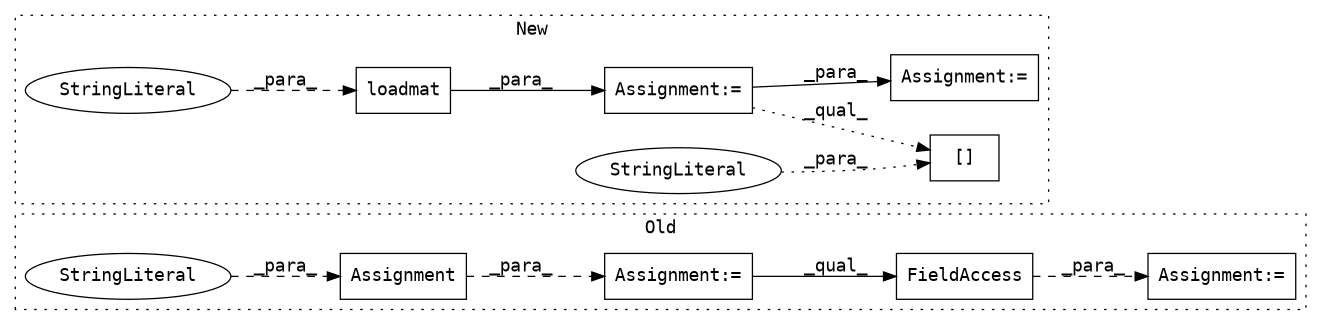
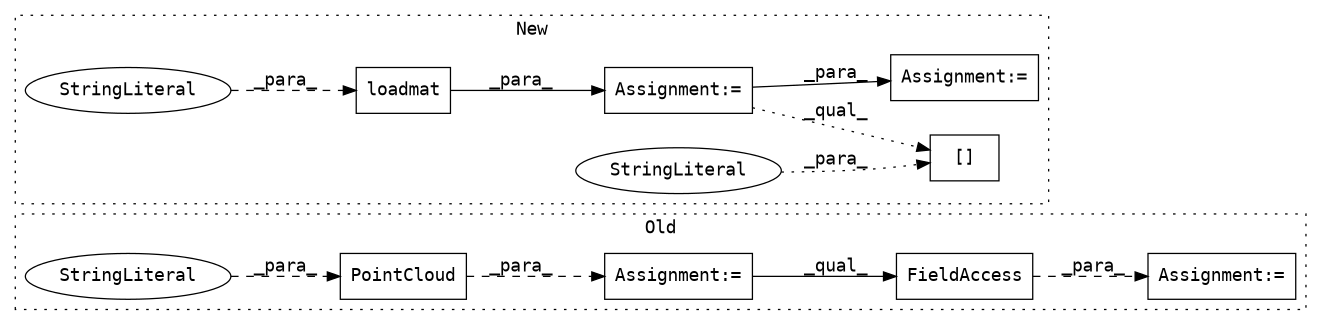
node "Assignment": label "Assignment" -> "PointCloud"
